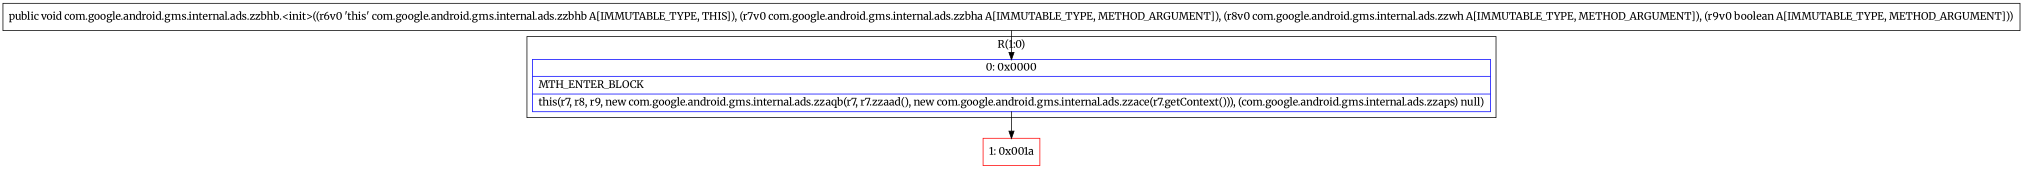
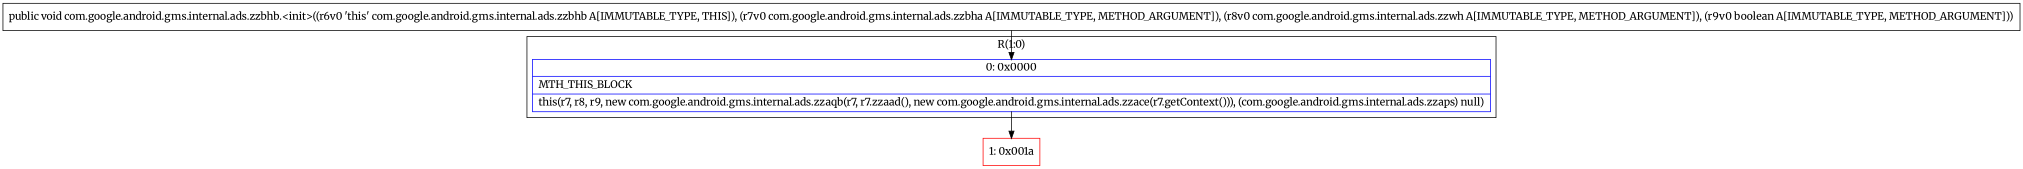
node "0: 0x0000": text "MTH_ENTER_BLOCK" -> "MTH_THIS_BLOCK"
